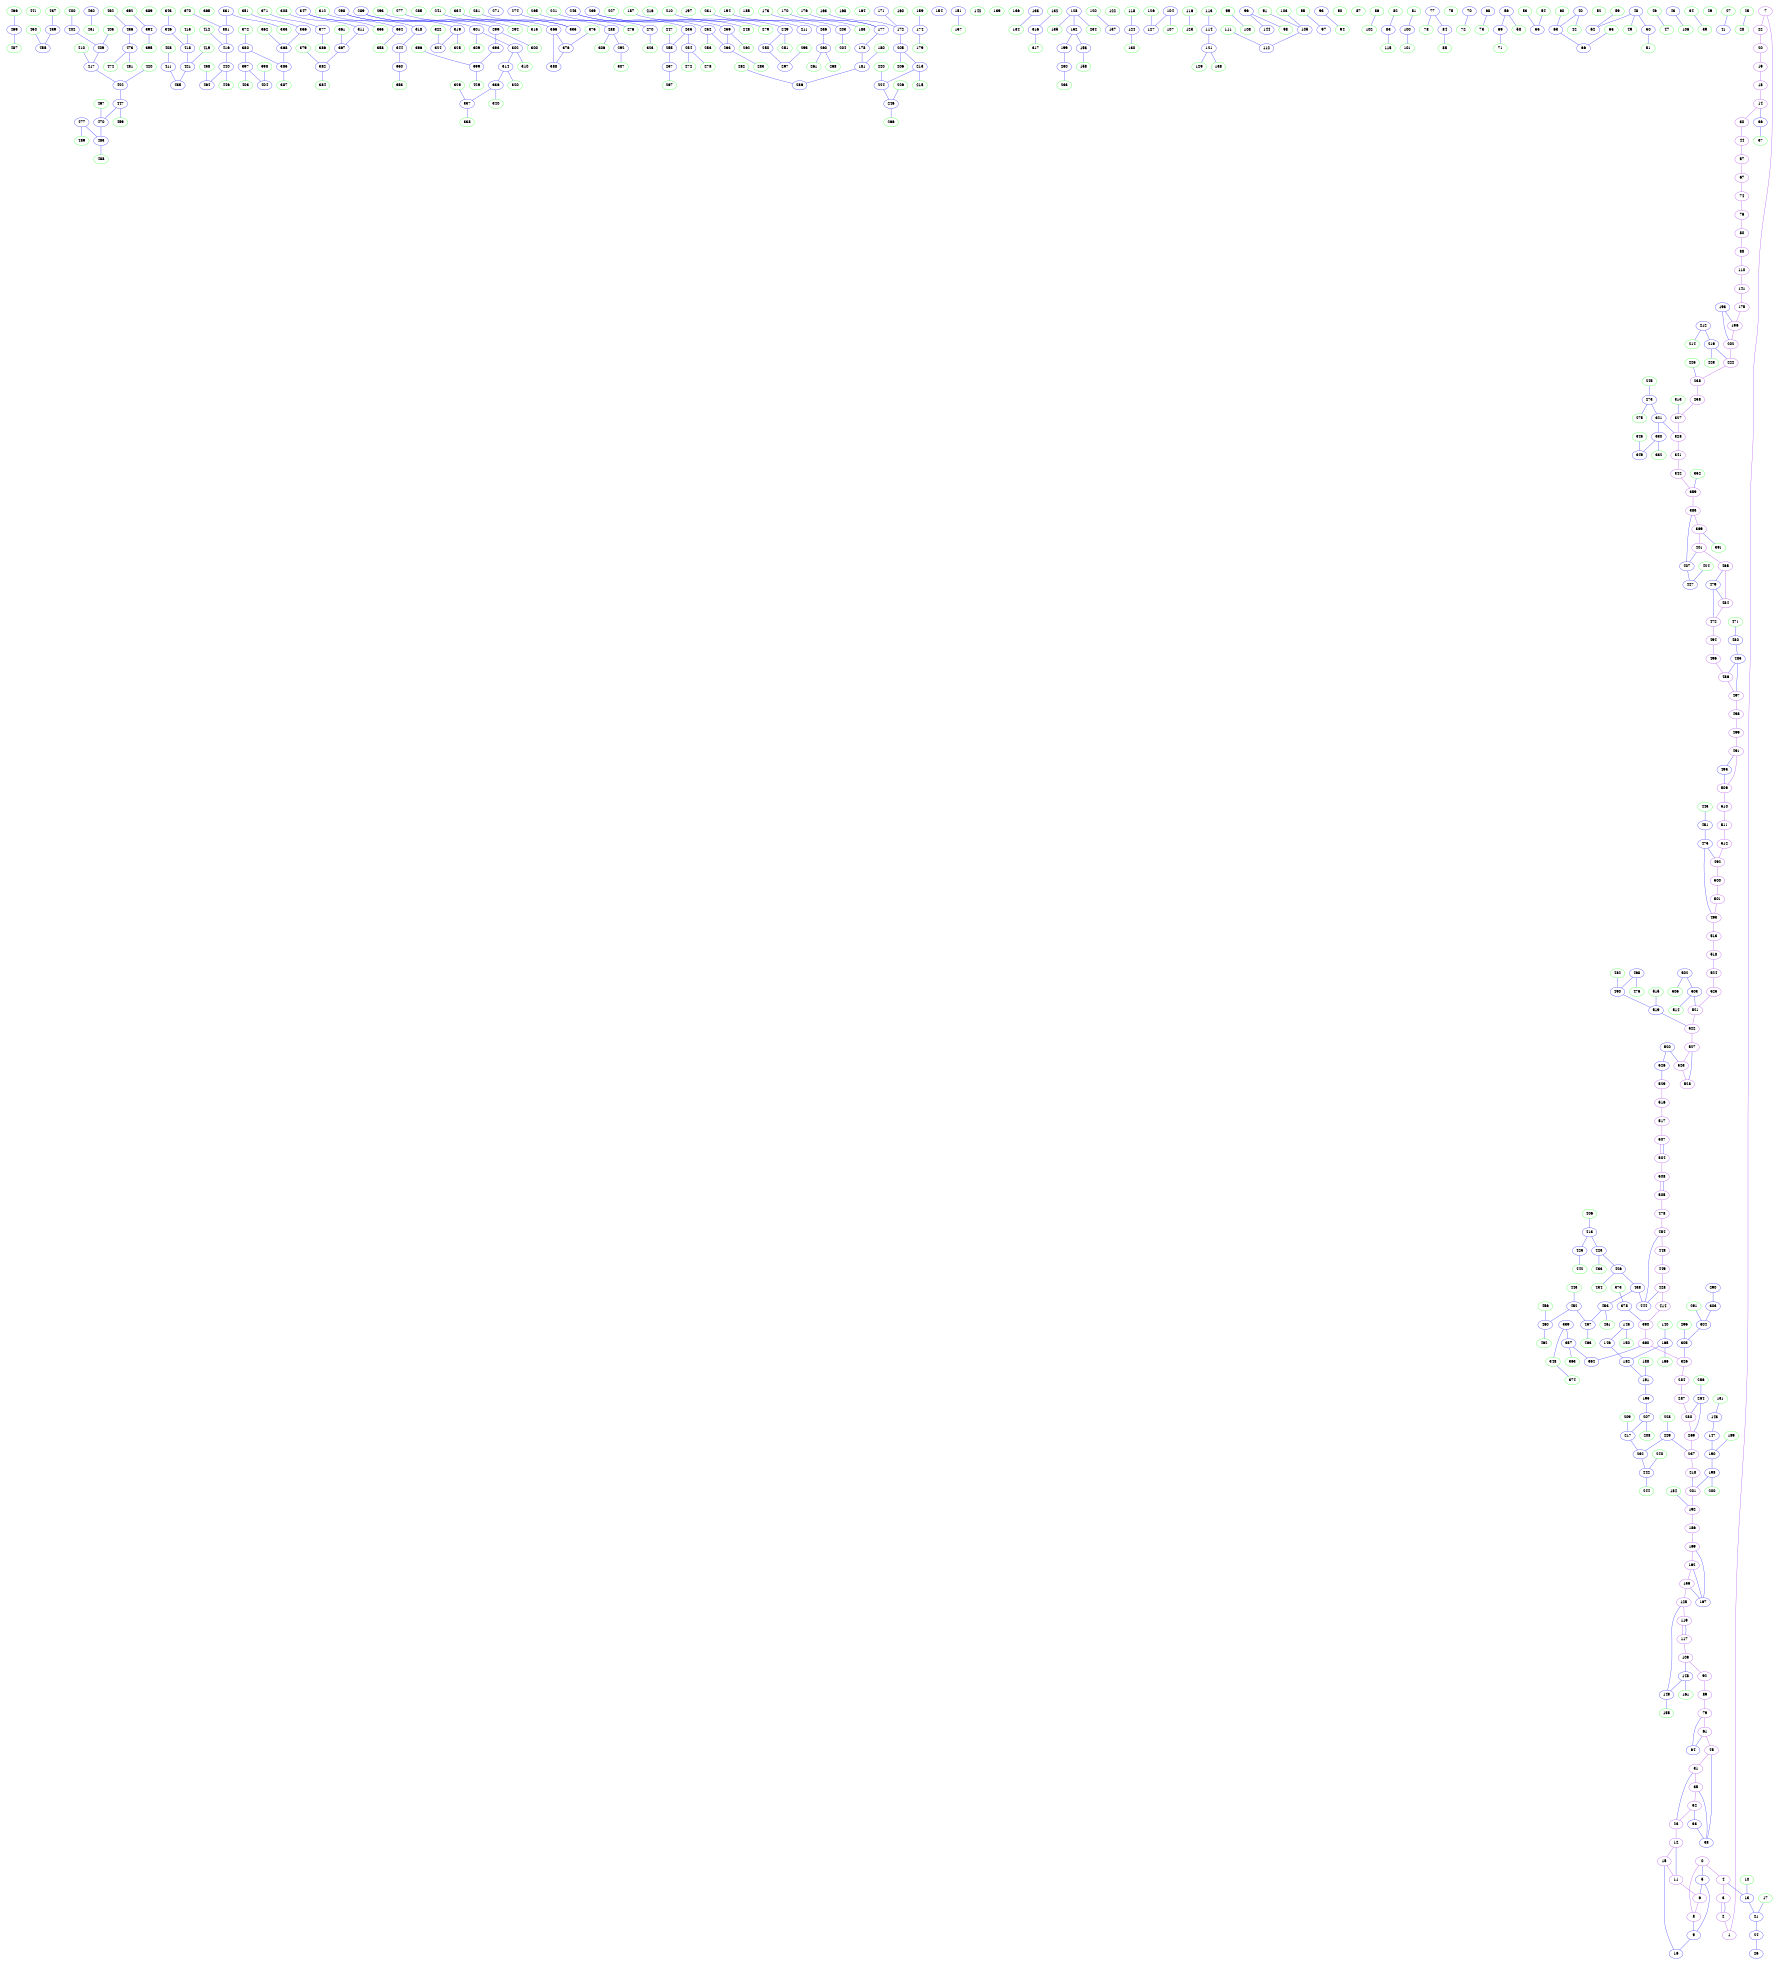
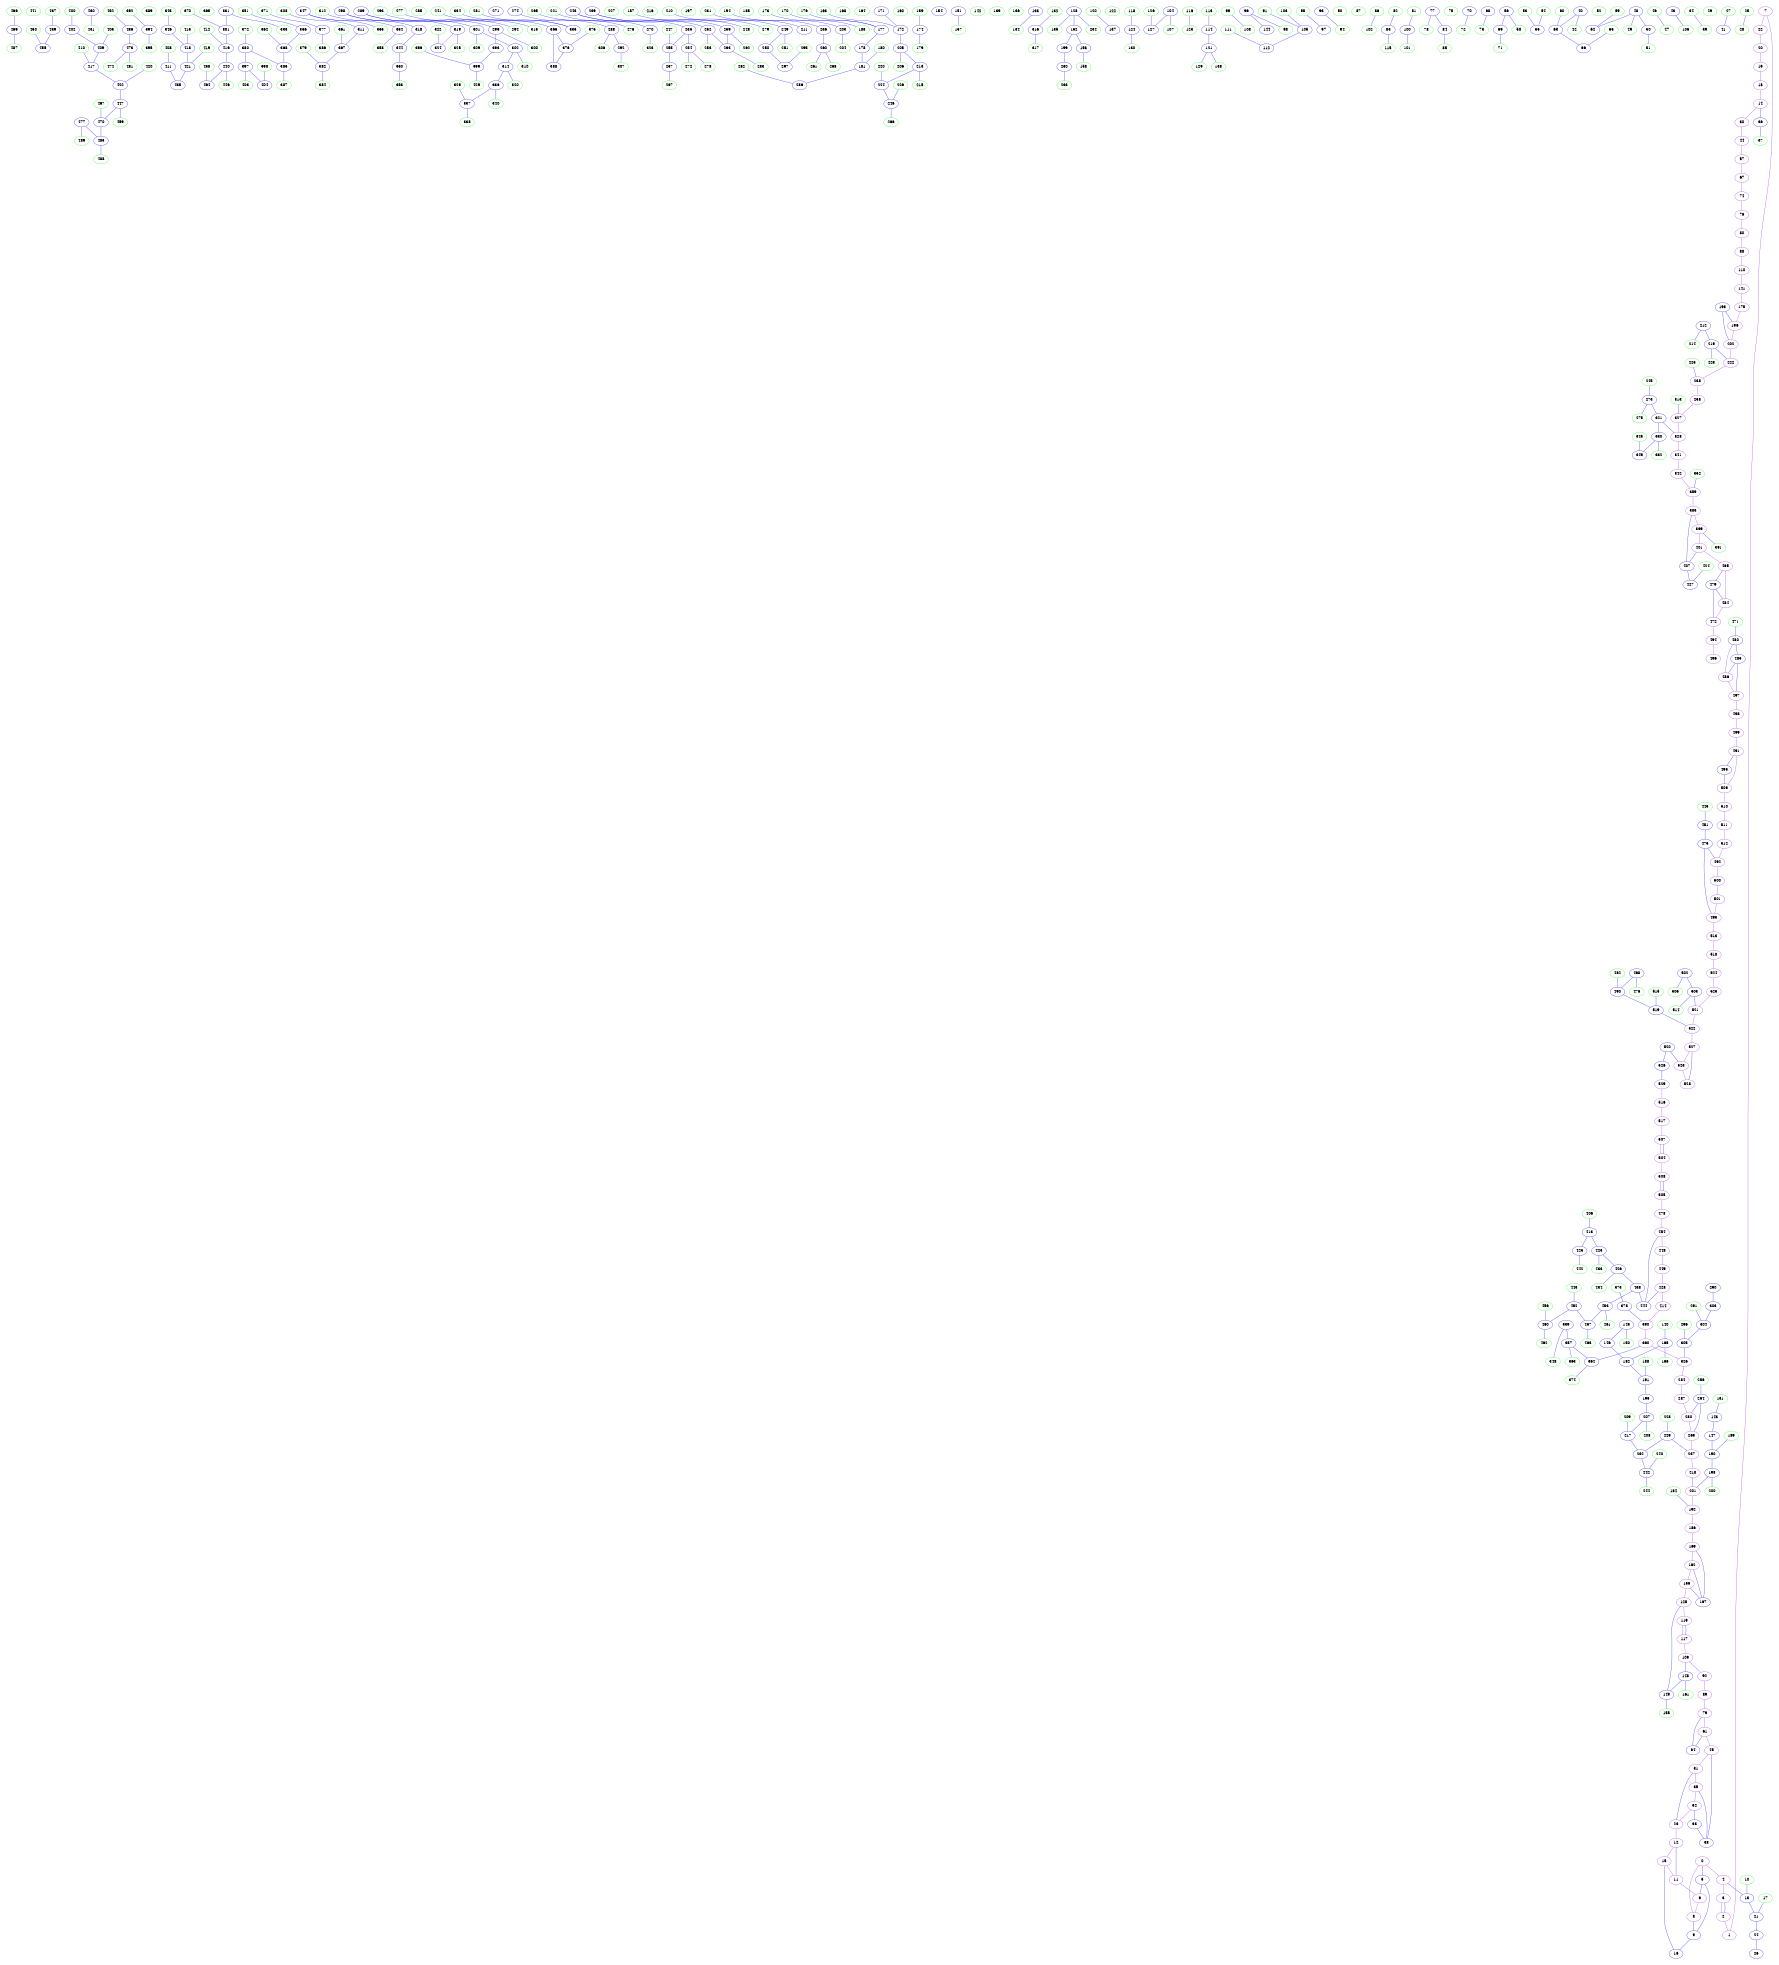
edge "319" -- "324": color blue -> purple
edge "496" -- "486": now "480" -- "486"
edge "348" -- "374": now "364" -- "374"
